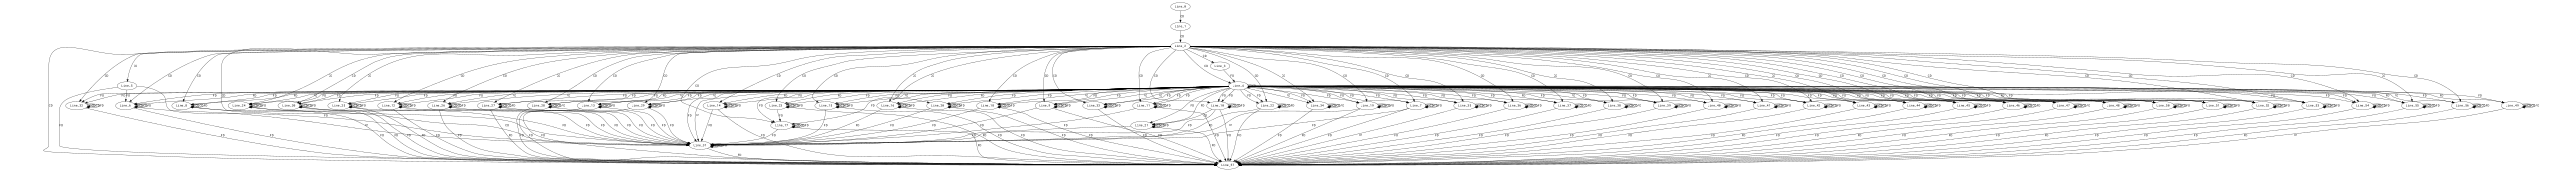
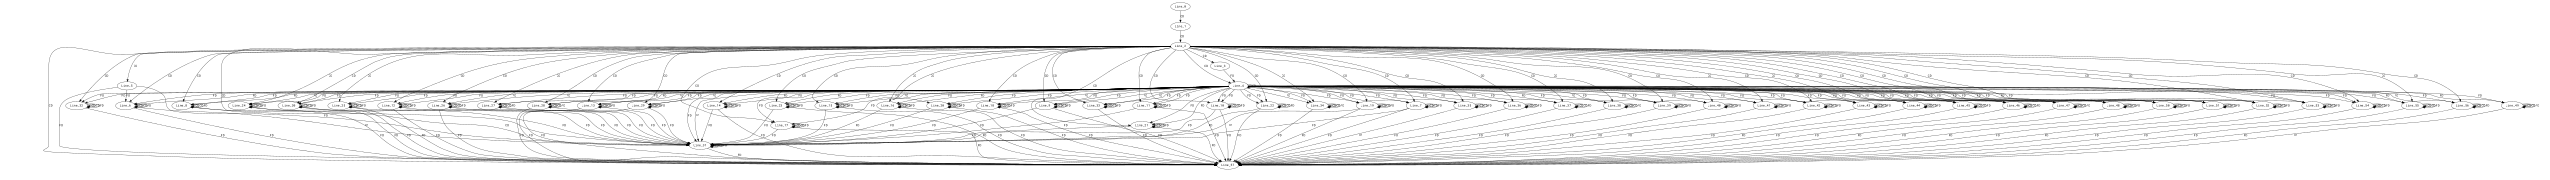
edge "Line_23" -> "Line_17": now "Line_23" -> "Line_31"
edge "Line_10" -> "Line_21": now "Line_2" -> "Line_21"
edge "Line_27" -> "Line_57": removed, label "FD"
